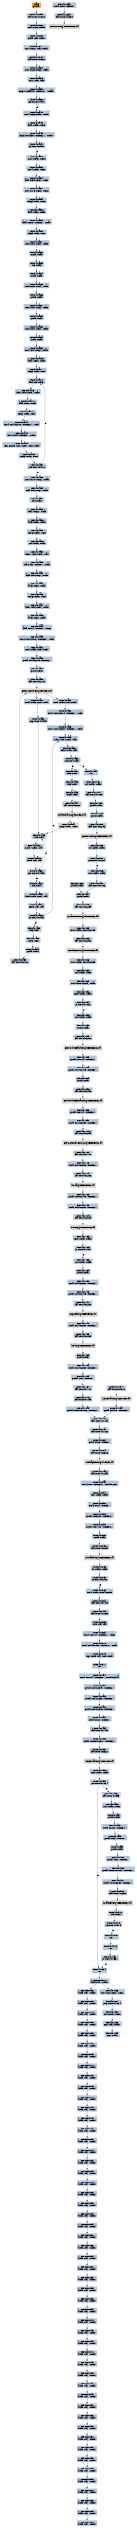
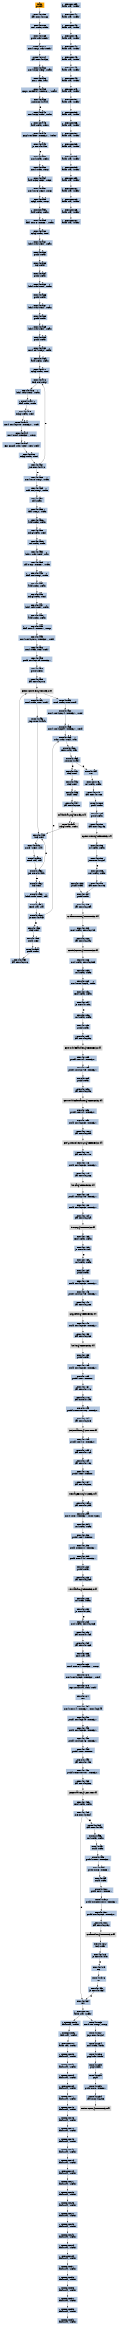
edge "0x004011af pushl $0x80000002<UINT32>" -> "0x004011bf call 0x004011ca": now "0x004011af pushl $0x80000002<UINT32>" -> "0x004011b4 call 0x0040231e"
node "0x0040123a popa": added
node "0x8000003d addb %al, (%eax)": removed
